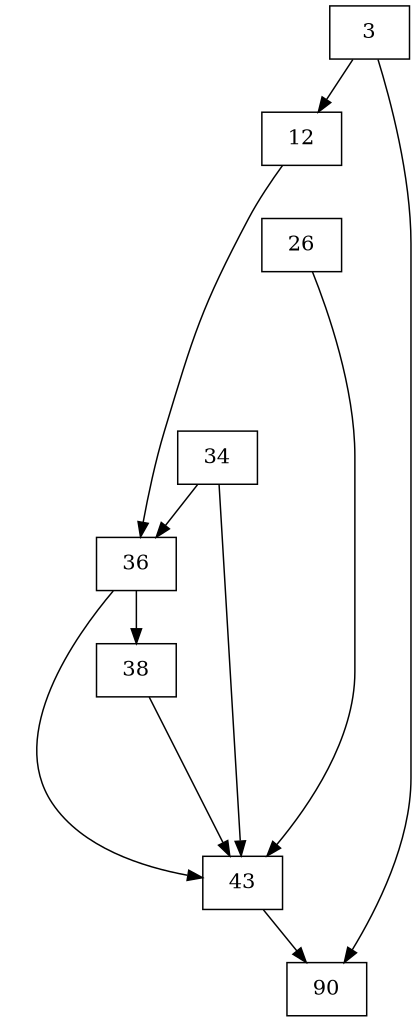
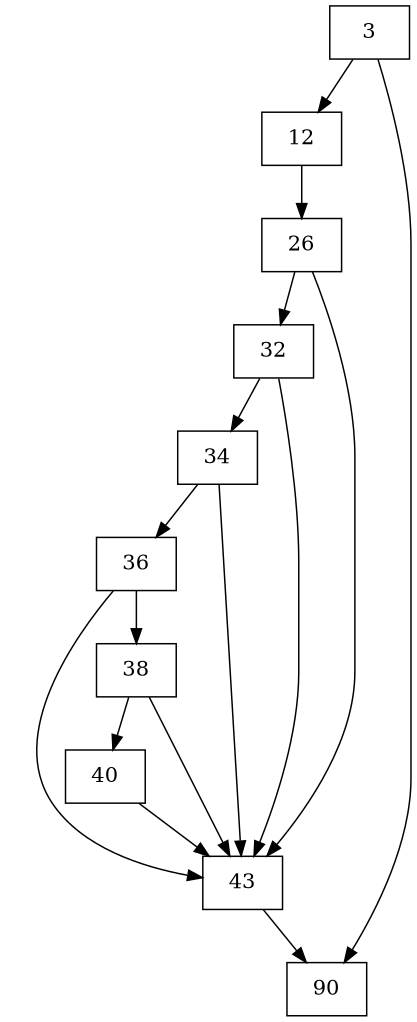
edge "12" -> "36": now "12" -> "26"
node "32": added
node "40": added
